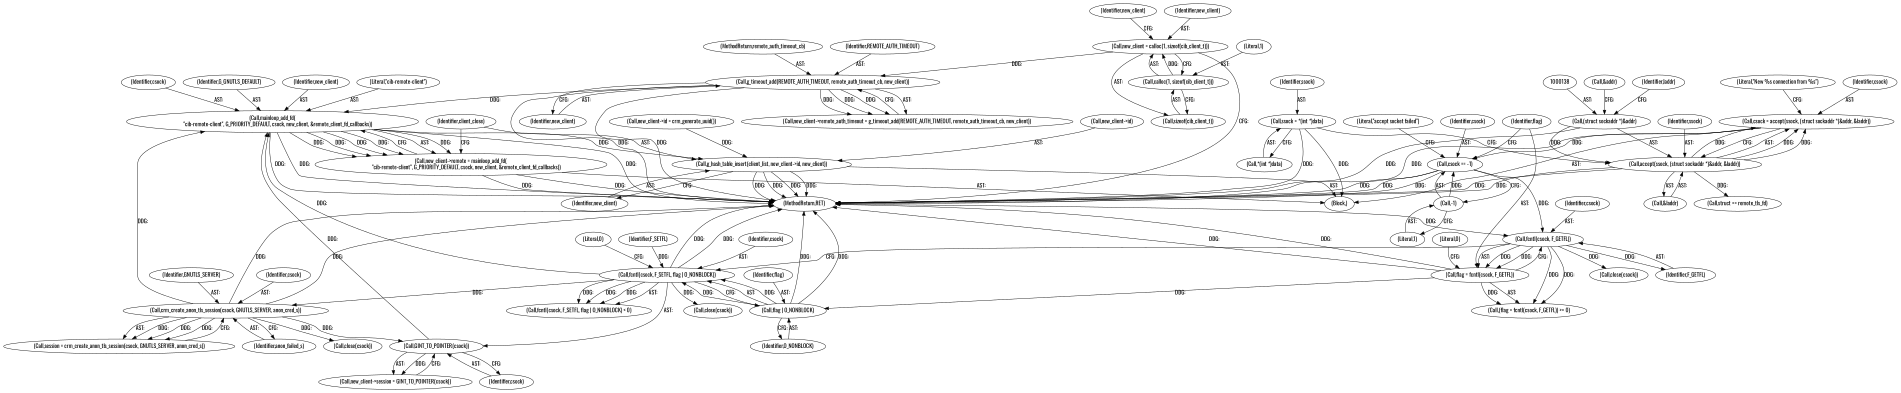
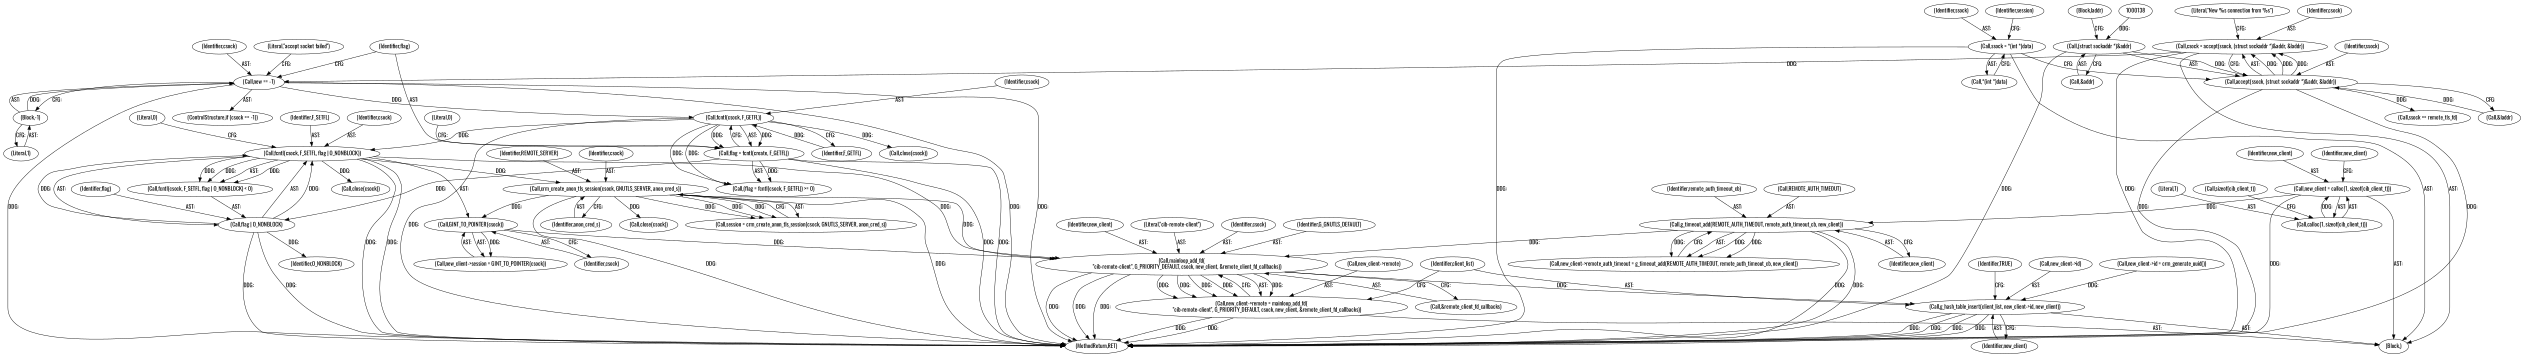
node "(Identifier,session)": added
node "(MethodReturn,remote_auth_timeout_cb)": label "(MethodReturn,remote_auth_timeout_cb)" -> "(Identifier,remote_auth_timeout_cb)"
node "(Identifier,REMOTE_AUTH_TIMEOUT)": label "(Identifier,REMOTE_AUTH_TIMEOUT)" -> "(Call,REMOTE_AUTH_TIMEOUT)"
edge "(Call,(struct sockaddr *)&addr)" -> "(Call,&addr)": added, label "CFG:"
edge "(Call,new_client = calloc(1, sizeof(cib_client_t)))" -> "(Call,calloc(1, sizeof(cib_client_t)))": label "CFG: " -> "AST: "
node "(Identifier,laddr)": label "(Identifier,laddr)" -> "(Block,laddr)"
edge "(Call,new_client = calloc(1, sizeof(cib_client_t)))" -> "(Call,sizeof(cib_client_t))": now "(Call,new_client = calloc(1, sizeof(cib_client_t)))" -> "(Block,)"
edge "(Call,sizeof(cib_client_t))" -> "(Call,calloc(1, sizeof(cib_client_t)))": label "AST: " -> "CFG: "
edge "(Call,calloc(1, sizeof(cib_client_t)))" -> "(Call,sizeof(cib_client_t))": removed, label "CFG:"
edge "1000138" -> "(Call,(struct sockaddr *)&addr)": label "AST: " -> "DDG: "
edge "(Call,&addr)" -> "(Call,(struct sockaddr *)&addr)": label "CFG: " -> "AST: "
node "(ControlStructure,if (csock == -1))": added
node "(Identifier,client_close)": label "(Identifier,client_close)" -> "(Identifier,client_list)"
edge "(Call,new_client = calloc(1, sizeof(cib_client_t)))" -> "(MethodReturn,RET)": label "CFG: " -> "DDG: "
edge "(Call,*(int *)data)" -> "(Call,ssock = *(int *)data)": label "AST: " -> "CFG: "
edge "(Call,ssock = *(int *)data)" -> "(Call,*(int *)data)": label "CFG: " -> "AST: "
edge "(Call,ssock = *(int *)data)" -> "(Block,)": label "DDG: " -> "AST: "
node "(Call,csock == -1)": label "(Call,csock == -1)" -> "(Call,new == -1)"
edge "(Call,accept(ssock, (struct sockaddr *)&addr, &laddr))" -> "(Call,&laddr)": label "AST: " -> "CFG: "
edge "(Call,&laddr)" -> "(Call,accept(ssock, (struct sockaddr *)&addr, &laddr))": label "AST: " -> "DDG: "
node "(Call,-1)": label "(Call,-1)" -> "(Block,-1)"
node "(Call,struct == remote_tls_fd)": label "(Call,struct == remote_tls_fd)" -> "(Call,ssock == remote_tls_fd)"
edge "(MethodReturn,RET)" -> "(Call,fcntl(csock, F_GETFL))": reversed
edge "(Identifier,F_SETFL)" -> "(Call,fcntl(csock, F_SETFL, flag | O_NONBLOCK))": label "DDG: " -> "AST: "
edge "(Call,fcntl(csock, F_GETFL))" -> "(Call,fcntl(csock, F_SETFL, flag | O_NONBLOCK))": label "CFG: " -> "DDG: "
edge "(Call,fcntl(csock, F_GETFL))" -> "(Identifier,F_GETFL)": label "DDG: " -> "CFG: "
edge "(Identifier,F_GETFL)" -> "(Call,fcntl(csock, F_GETFL))": label "AST: " -> "DDG: "
node "(Call,new_client->remote)": added
node "(Identifier,TRUE)": added
node "(Identifier,GNUTLS_SERVER)": label "(Identifier,GNUTLS_SERVER)" -> "(Identifier,REMOTE_SERVER)"
node "(Call,flag = fcntl(csock, F_GETFL))": label "(Call,flag = fcntl(csock, F_GETFL))" -> "(Call,flag = fcntl(create, F_GETFL))"
edge "(Call,fcntl(csock, F_SETFL, flag | O_NONBLOCK))" -> "(Call,flag | O_NONBLOCK)": label "CFG: " -> "AST: "
node "(Call,&remote_client_fd_callbacks)": added
edge "(Call,flag | O_NONBLOCK)" -> "(Identifier,O_NONBLOCK)": label "CFG: " -> "DDG: "
edge "(Identifier,O_NONBLOCK)" -> "(Call,flag | O_NONBLOCK)": now "(Call,fcntl(csock, F_SETFL, flag | O_NONBLOCK) < 0)" -> "(Call,flag | O_NONBLOCK)"
node "(Identifier,anon_failed_s)": label "(Identifier,anon_failed_s)" -> "(Identifier,anon_cred_s)"
edge "(Call,new_client->session = GINT_TO_POINTER(csock))" -> "(Call,GINT_TO_POINTER(csock))": label "CFG: " -> "AST: "
